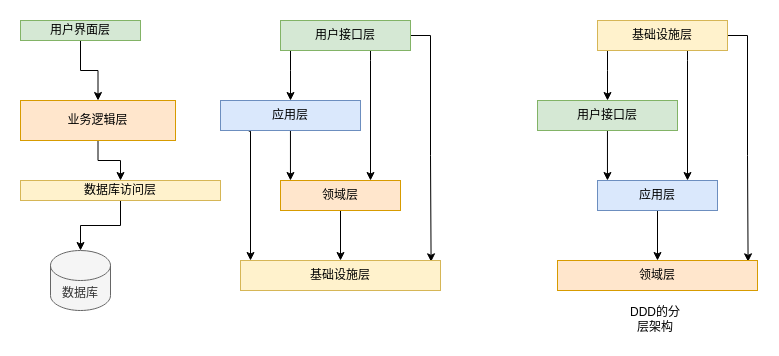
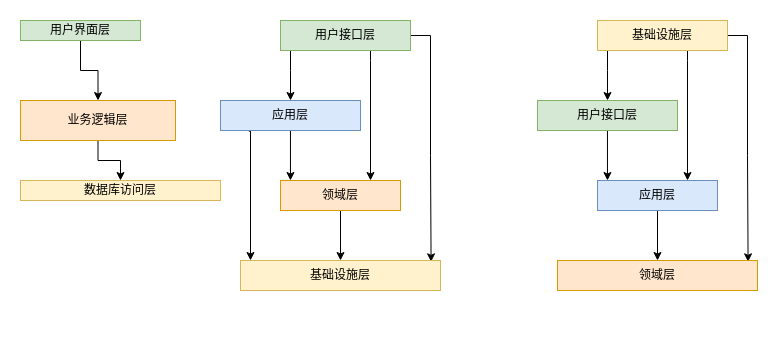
edge "数据库访问层" -> "数据库": removed
node "数据库": removed
node "DDD的分层架构": removed
